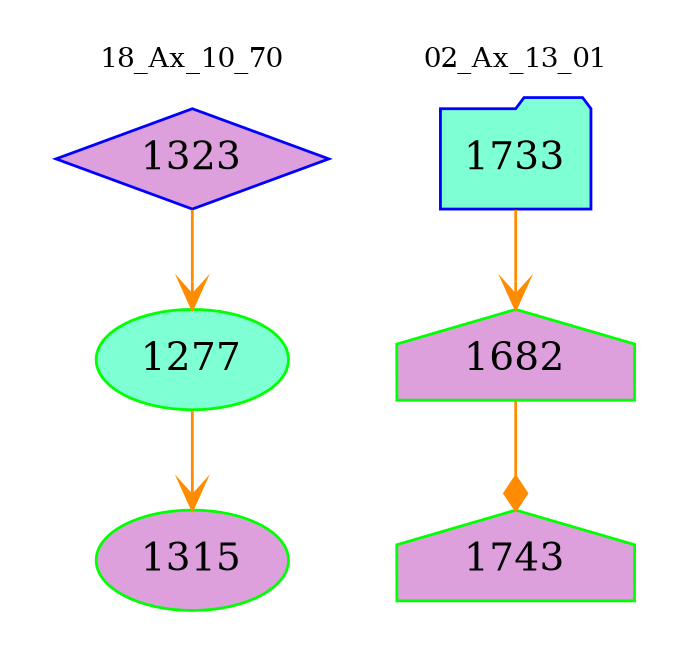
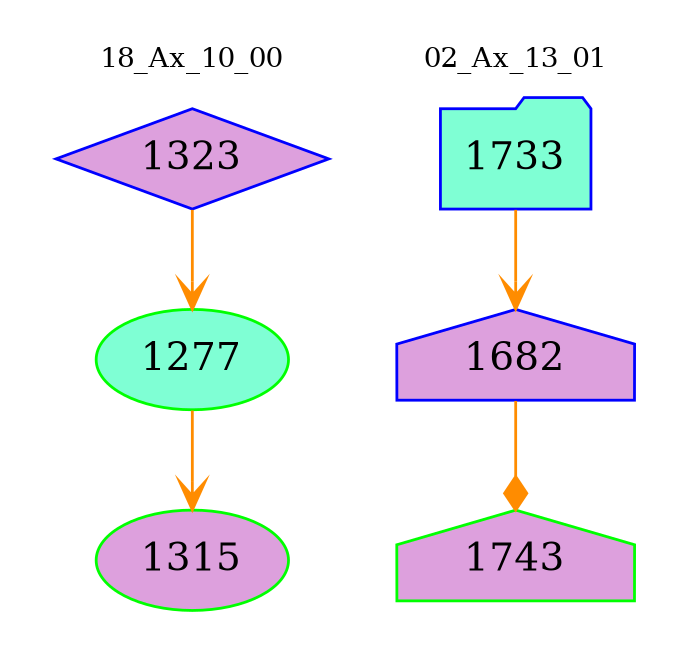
cluster "18_Ax_10_70": label "18_Ax_10_70" -> "18_Ax_10_00"
node "1682": color green -> blue
